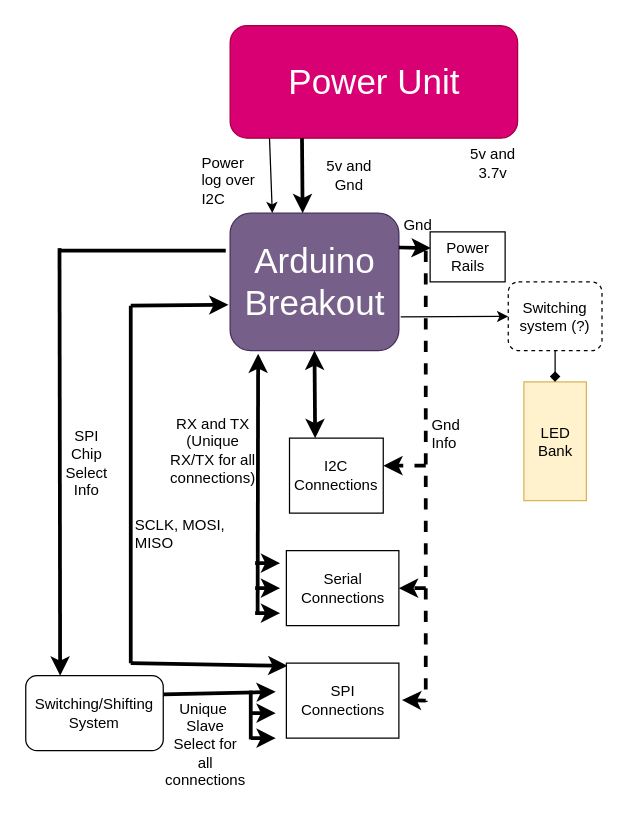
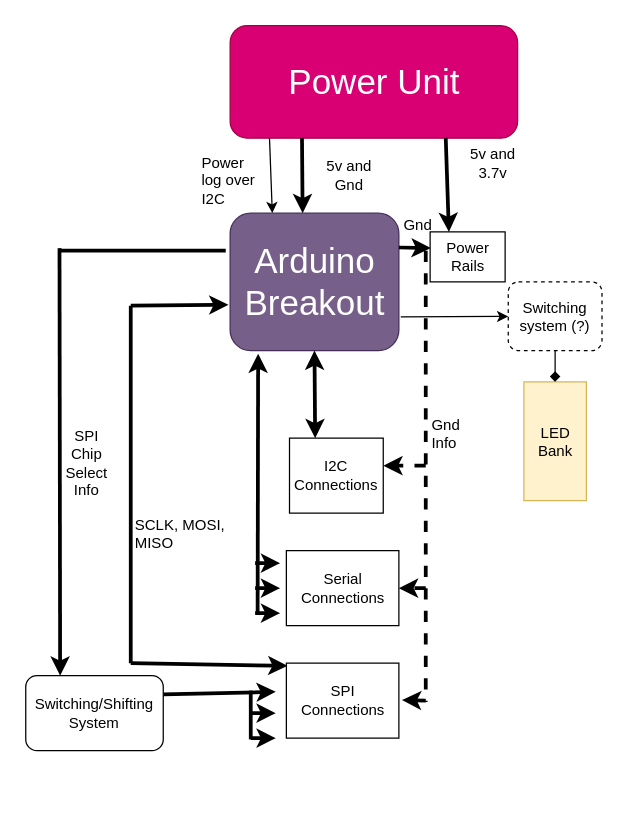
edge "Power Unit" -> "Power Rails": added
node "RX and TX (Unique RX/TX for all connections)": removed
node "Unique Slave Select for all connections": removed
